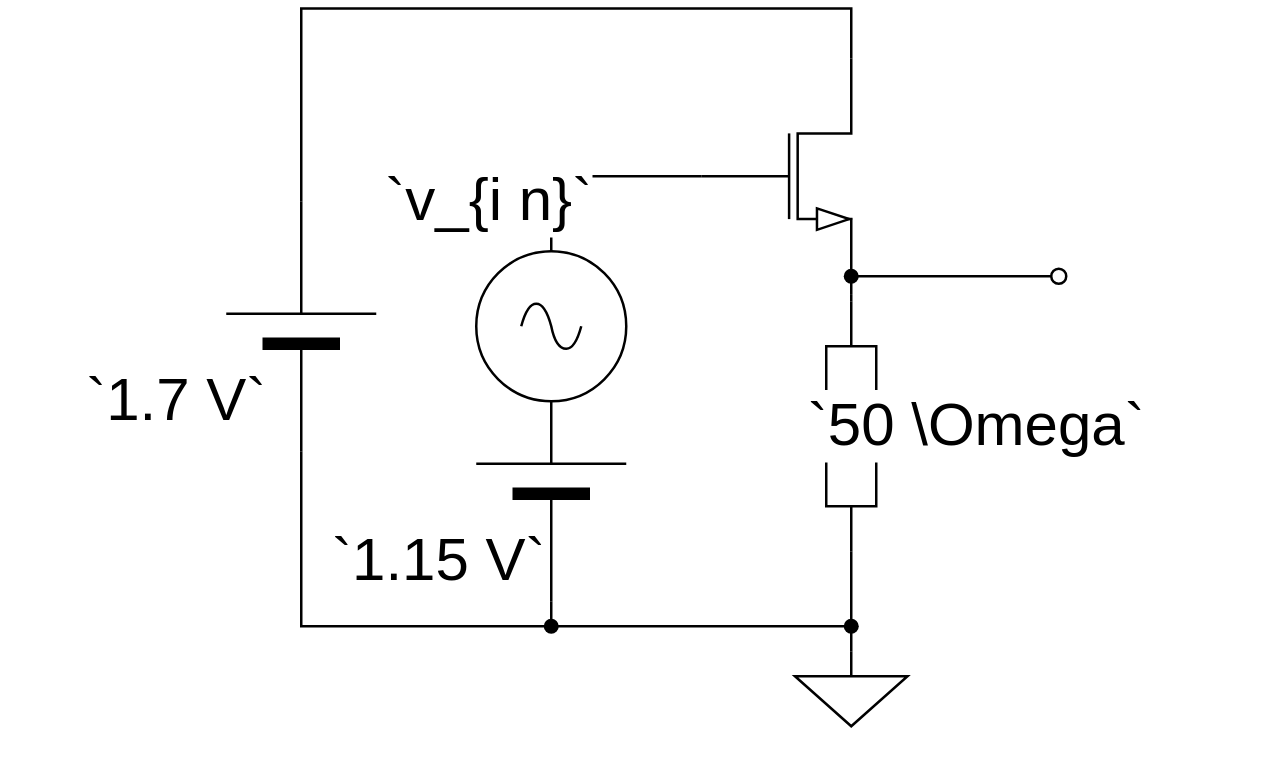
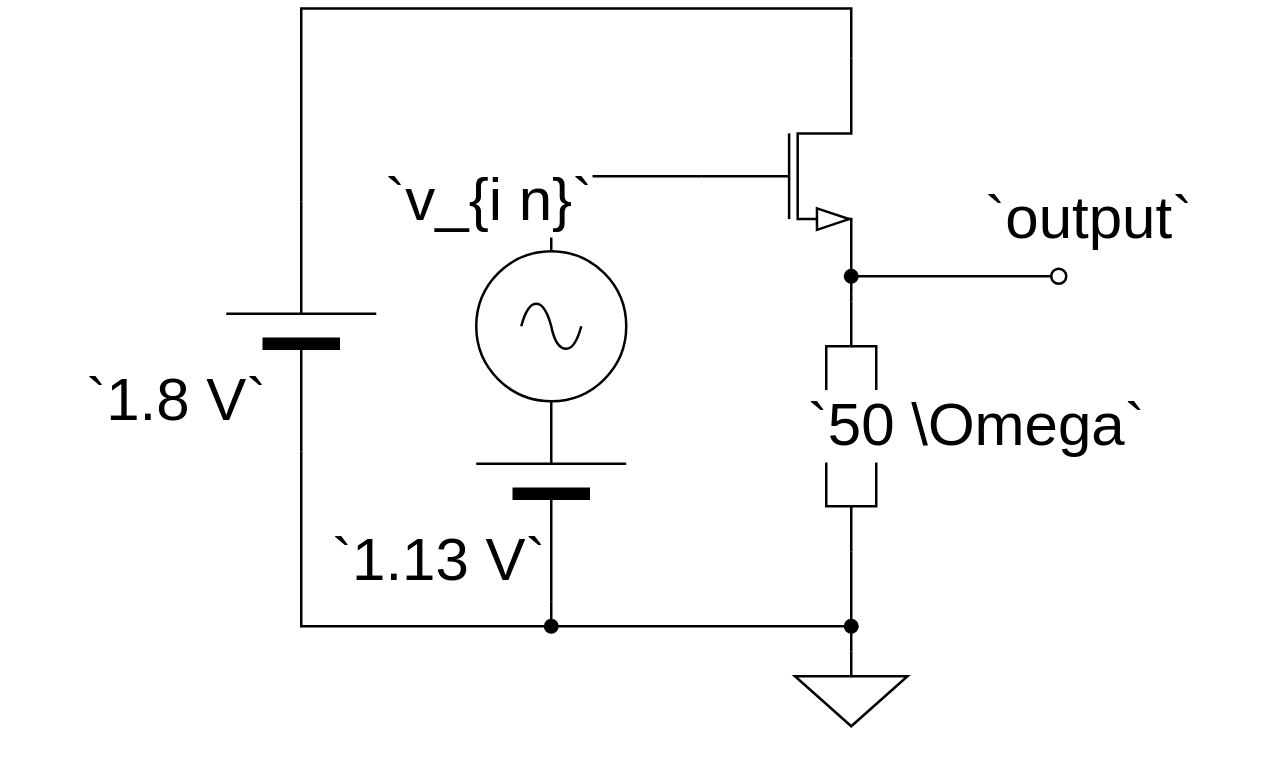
node "`output`": added
node "`1.7 V`": label "`1.7 V`" -> "`1.8 V`"
node "`1.15 V`": label "`1.15 V`" -> "`1.13 V`"
